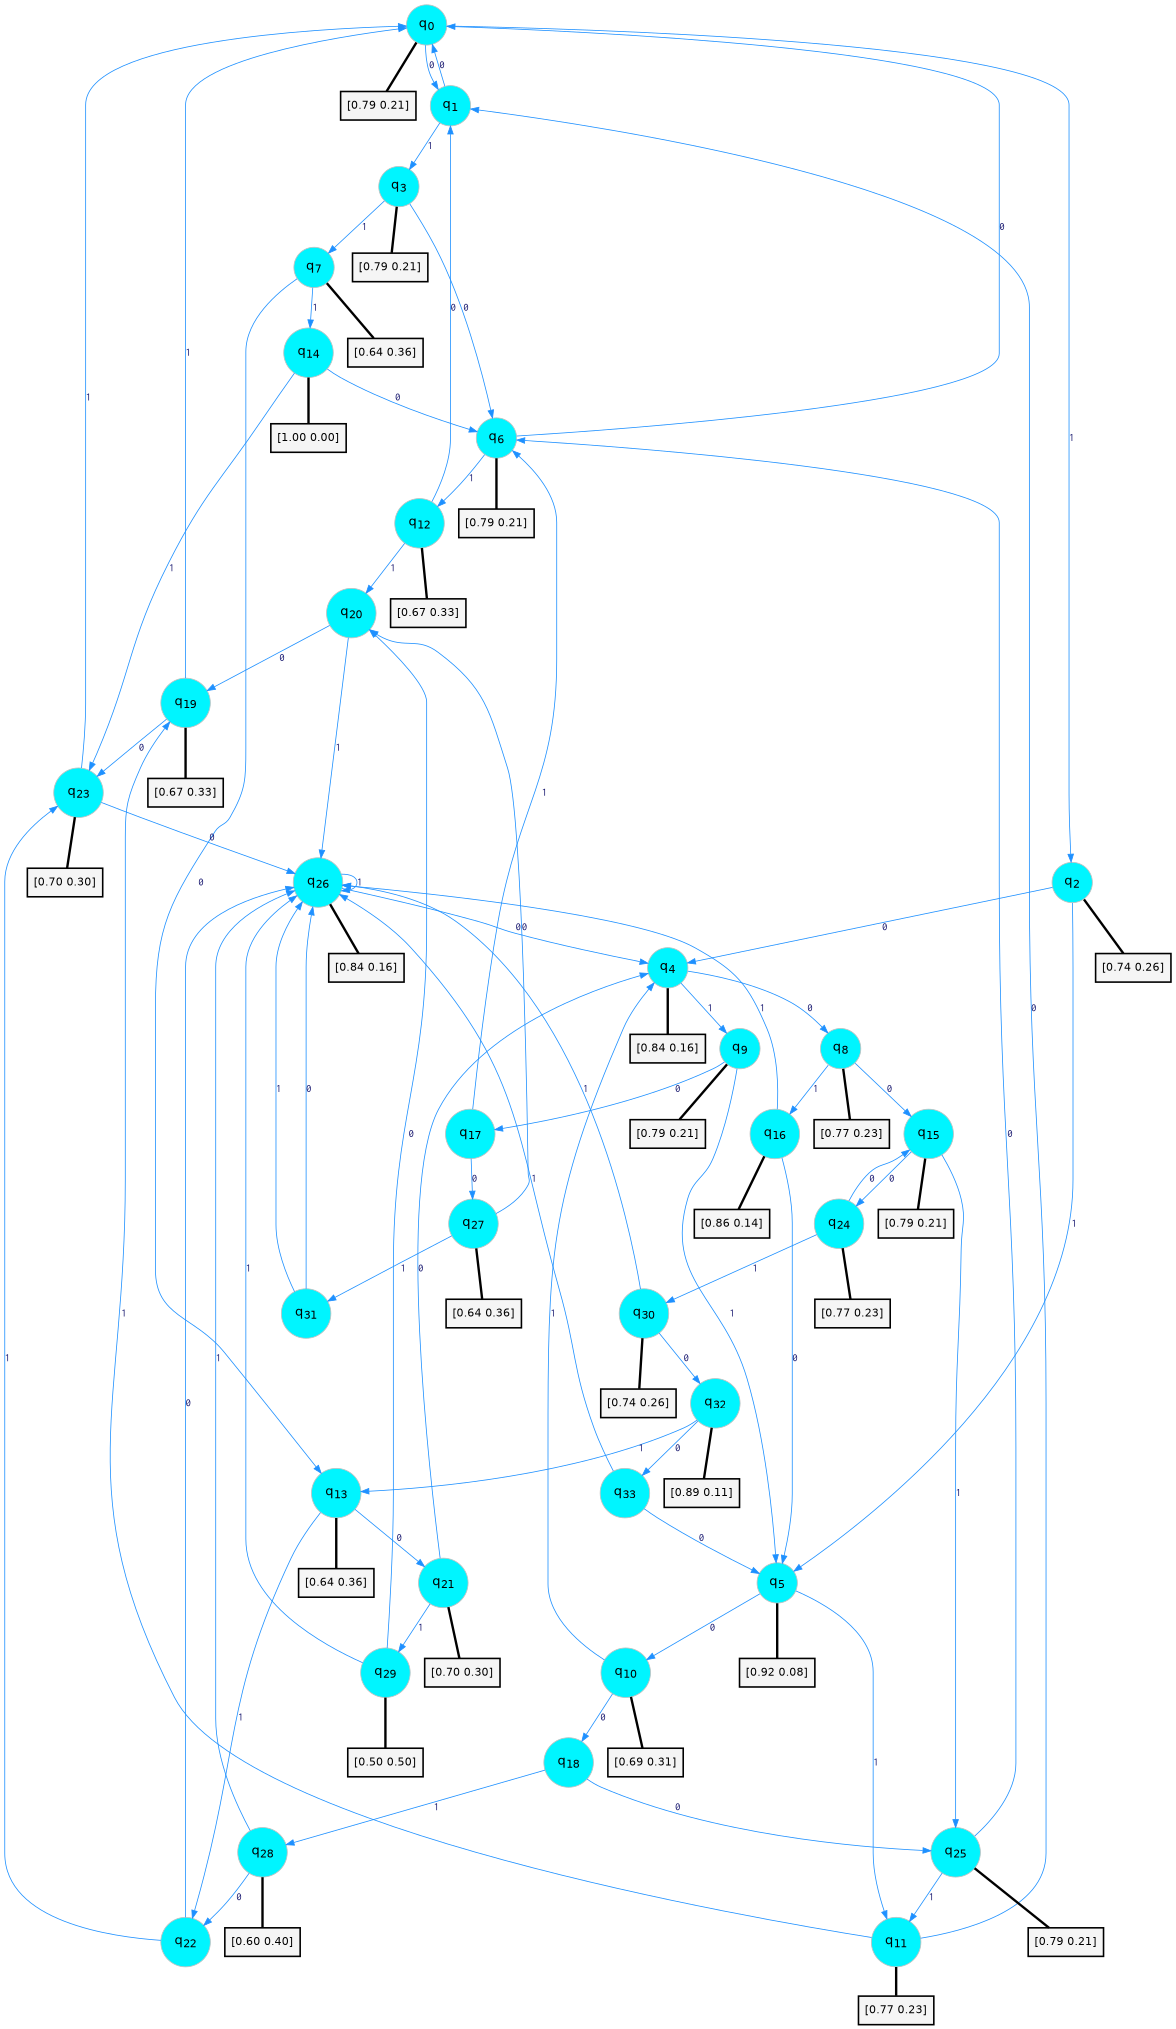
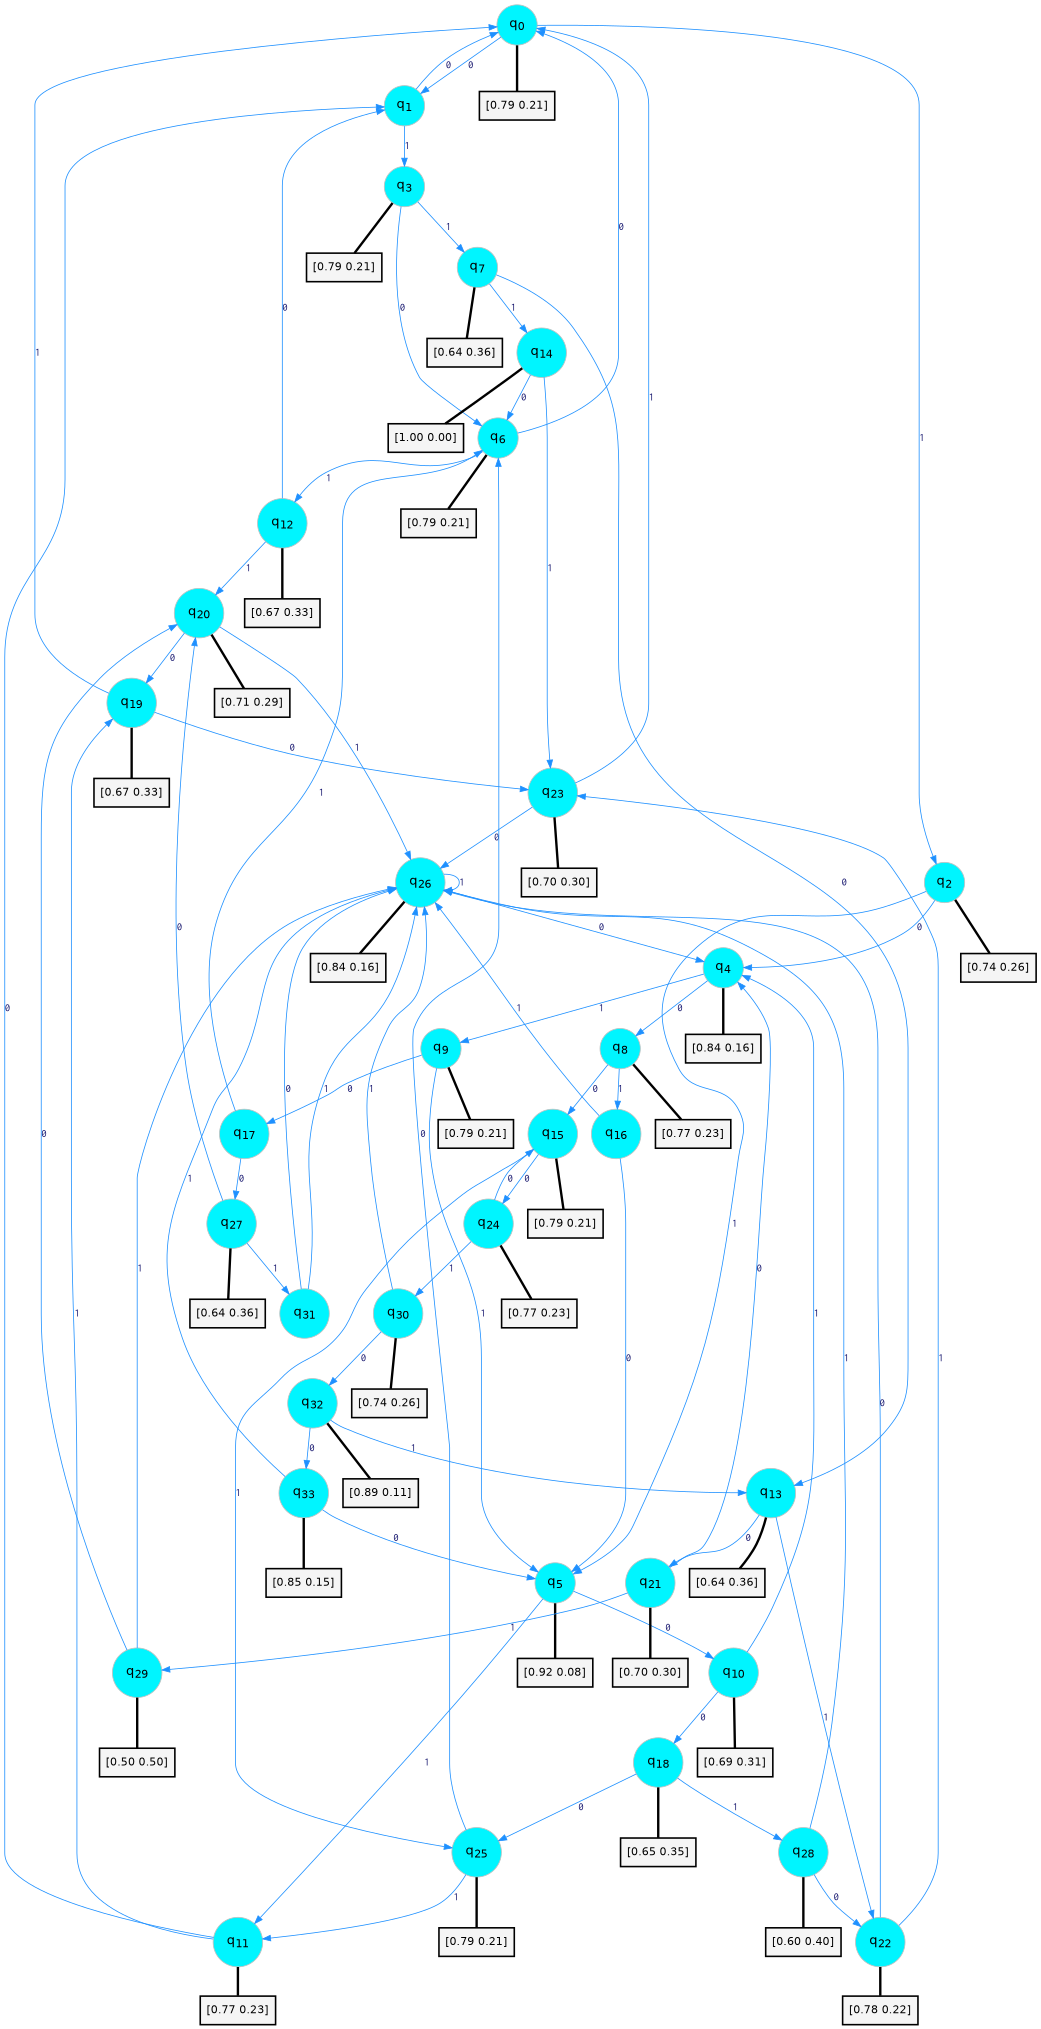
node "[0.71 0.29]": added
node "[0.86 0.14]": removed
node "[0.85 0.15]": added
node "[0.65 0.35]": added
node "[0.78 0.22]": added
